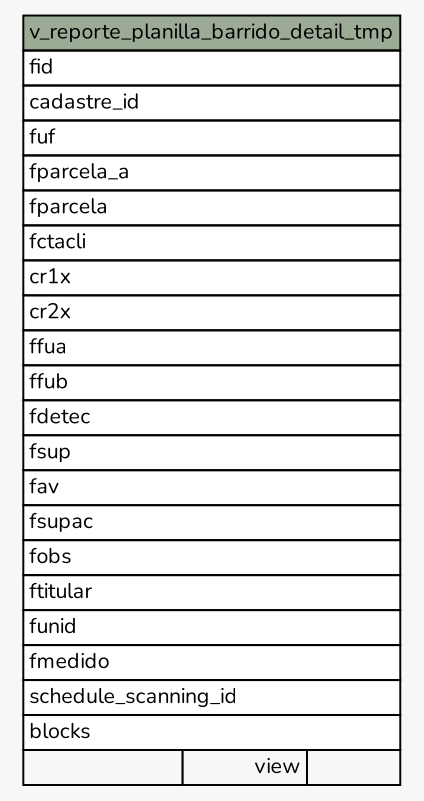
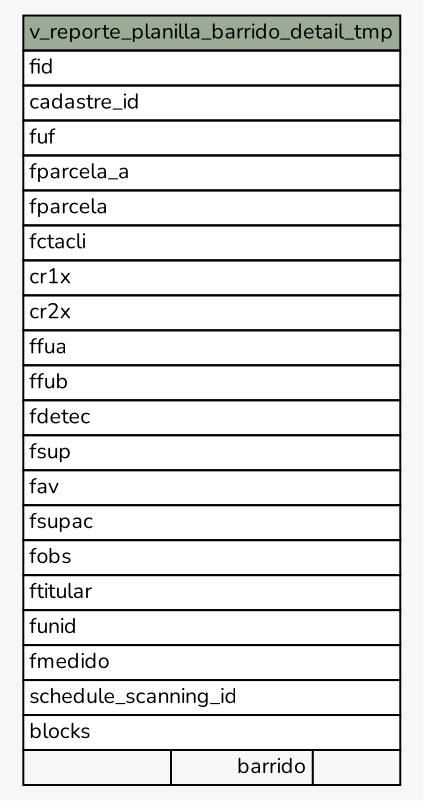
node "v_reporte_planilla_barrido_detail_tmp": text "view" -> "barrido"
